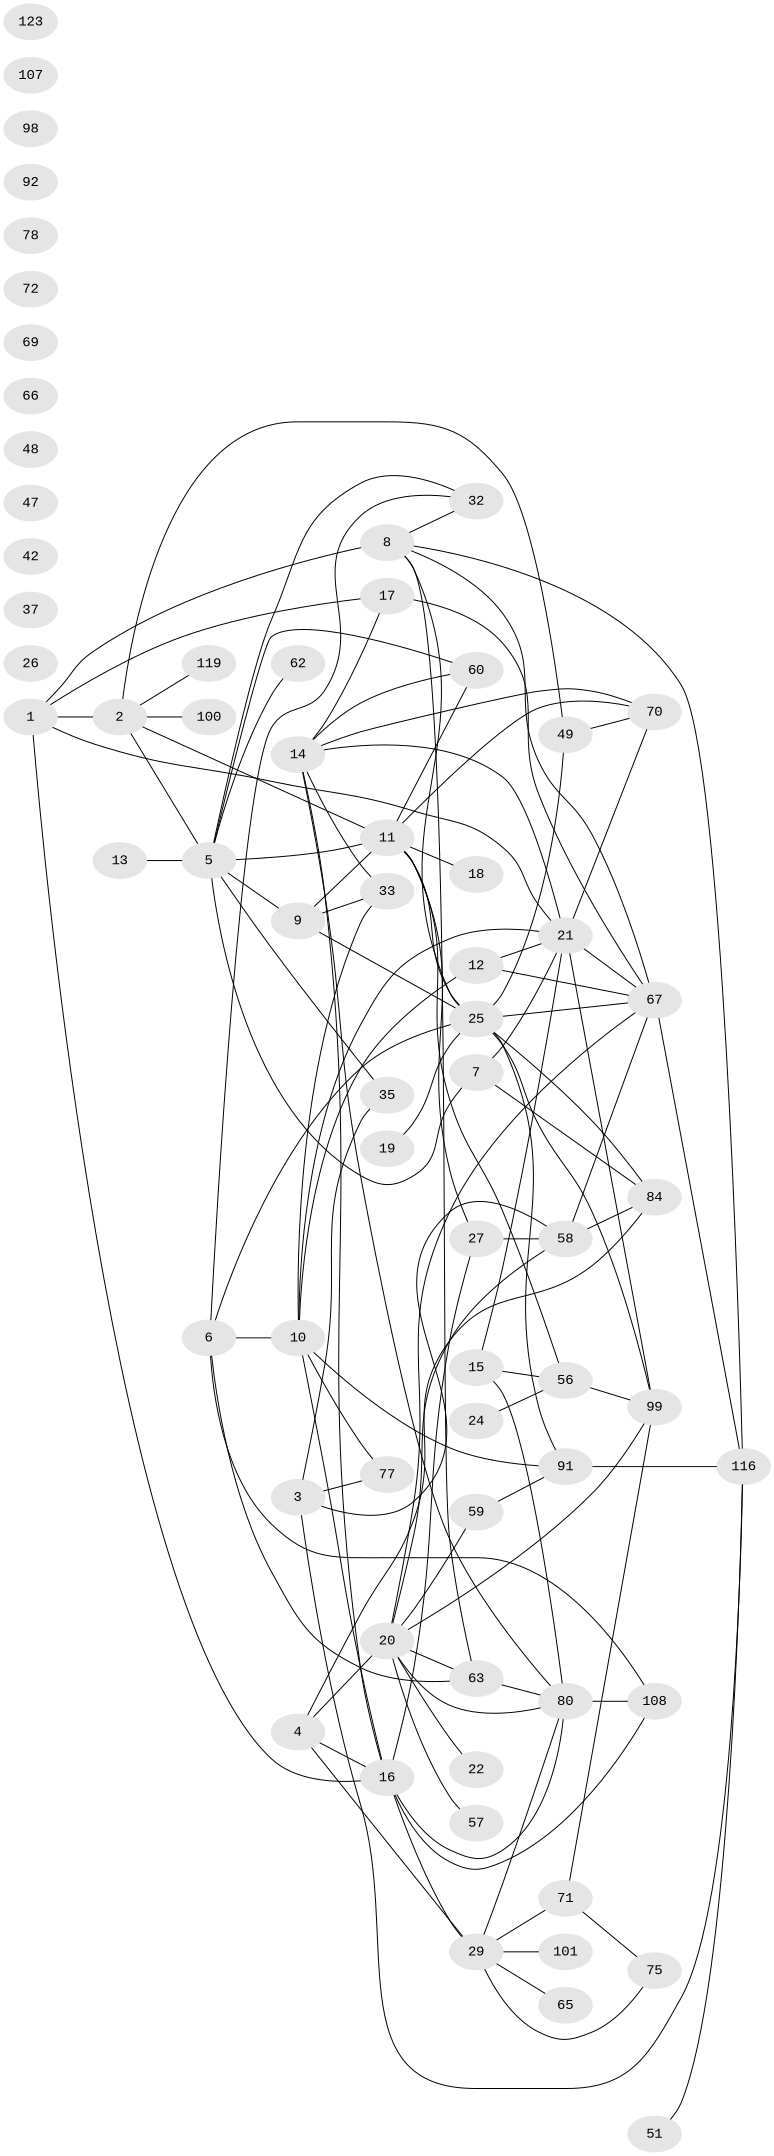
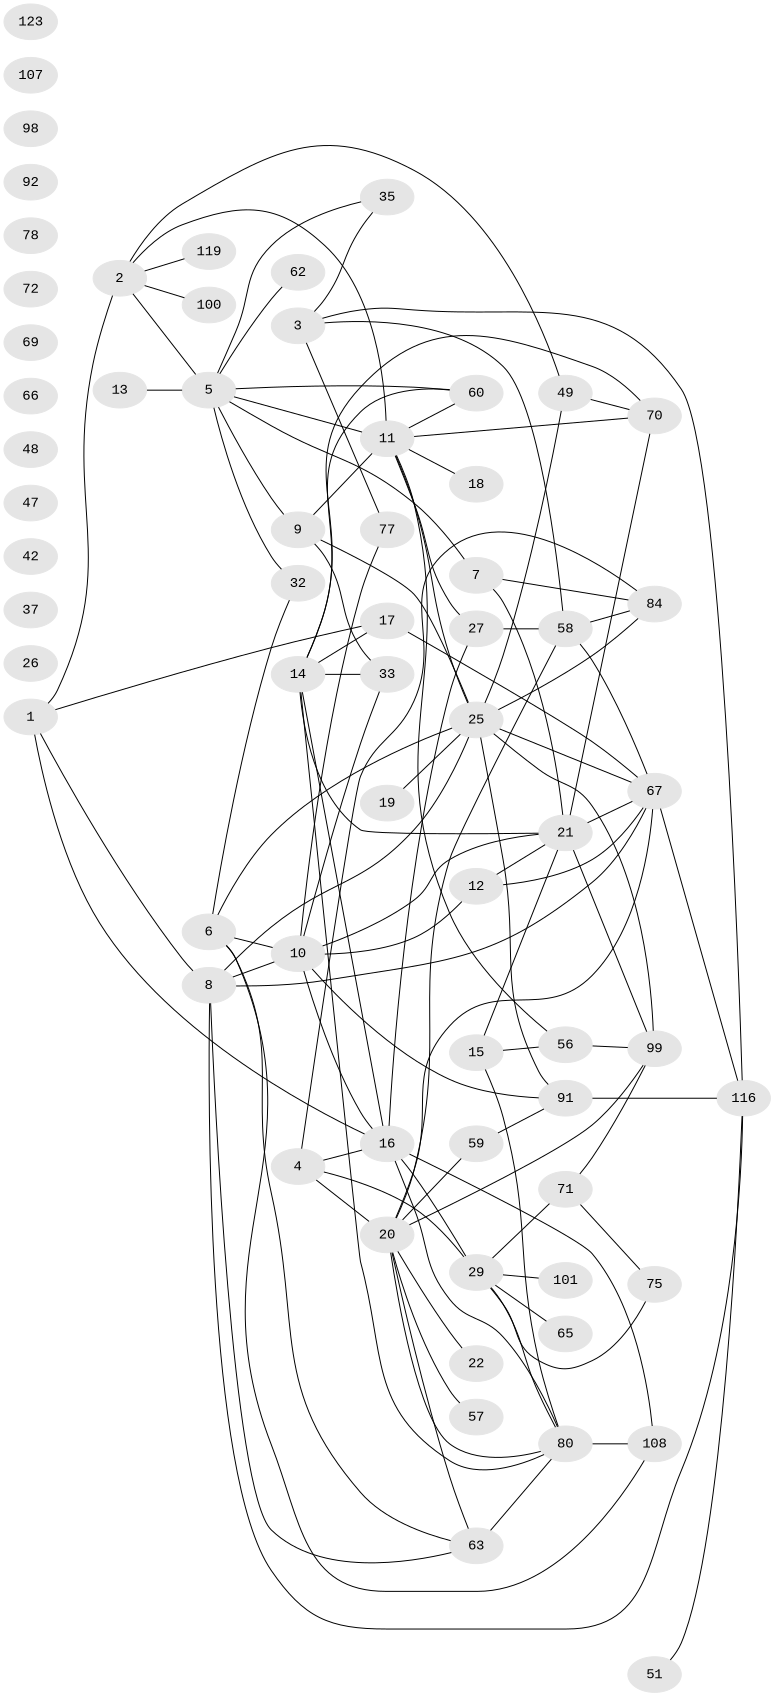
edge "32" -- "8": now "10" -- "8"
edge "1" -- "21": removed
node "24": removed
